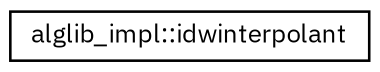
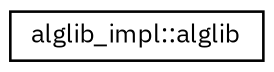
node "alglib_impl::idwinterpolant": label "alglib_impl::idwinterpolant" -> "alglib_impl::alglib"
